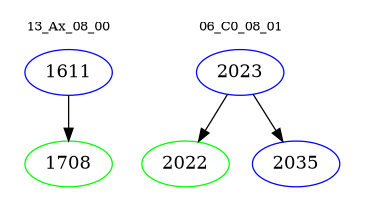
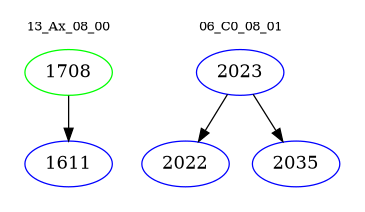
edge "1611" -> "1708": reversed
node "2022": color green -> blue
